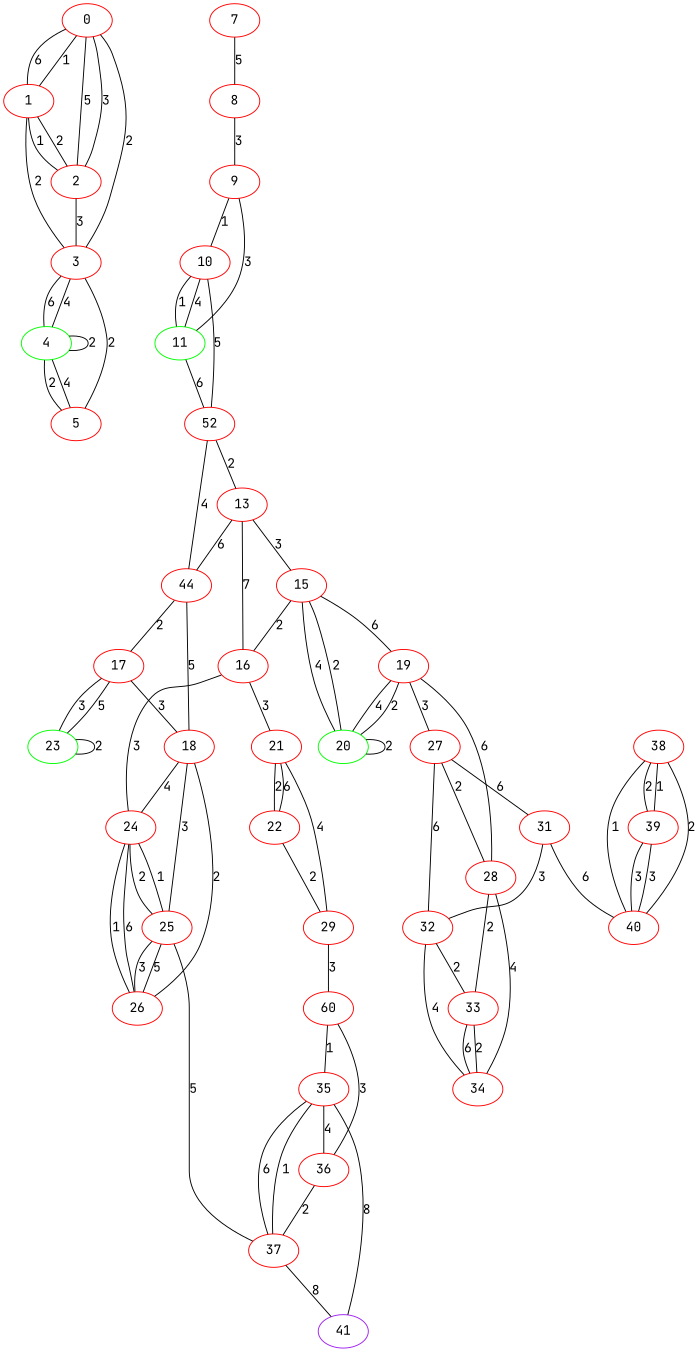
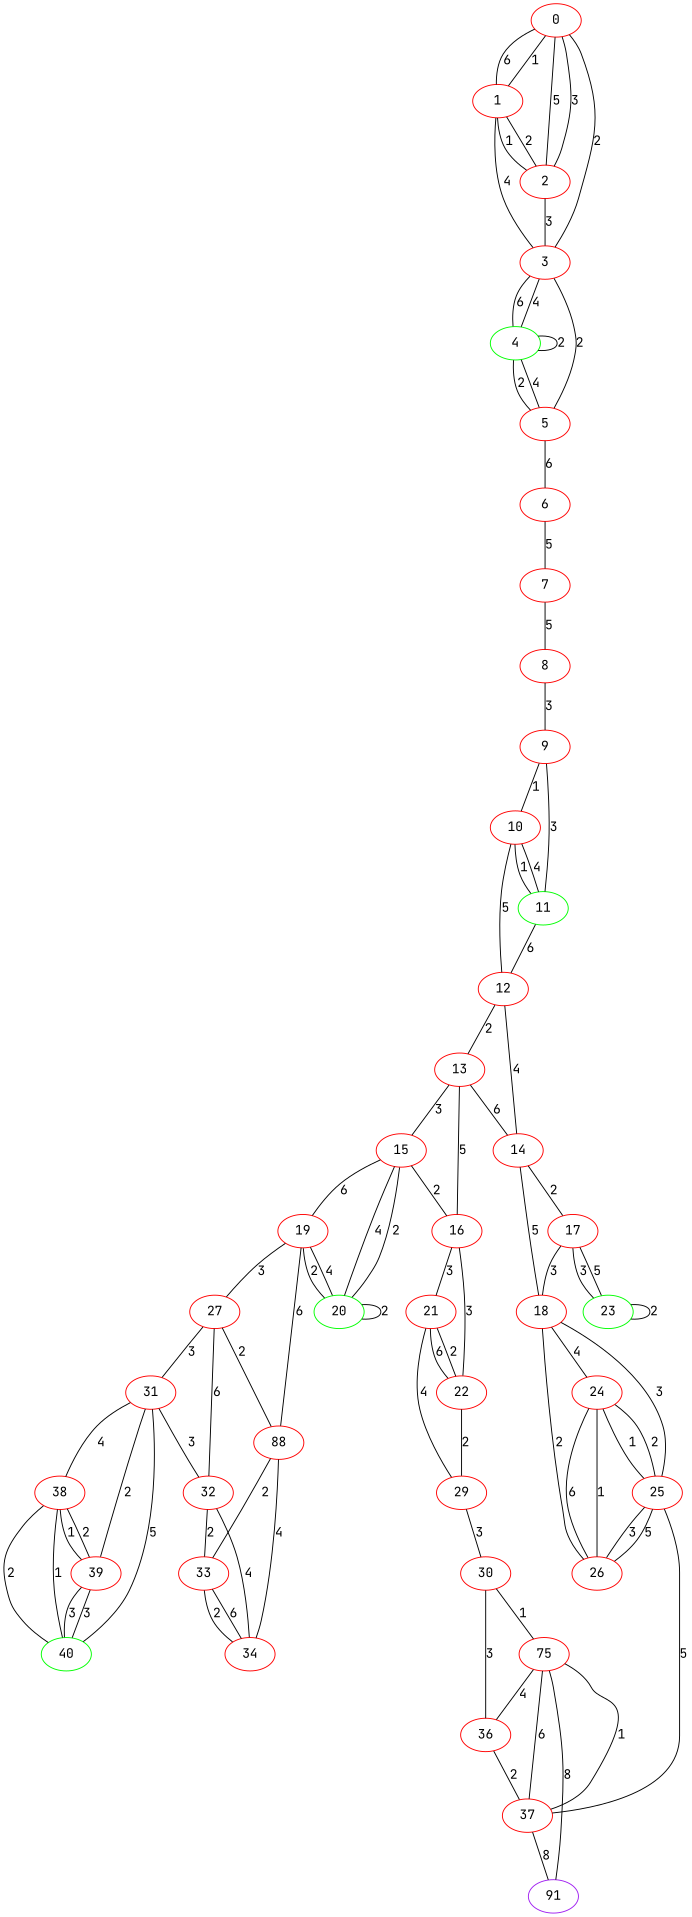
edge "1" -- "3": label "2" -> "4"
node "52": label "52" -> "12"
node "6": added
node "44": label "44" -> "14"
edge "13" -- "16": label "7" -> "5"
edge "16" -- "24": now "16" -- "22"
edge "27" -- "31": label "6" -> "3"
node "28": label "28" -> "88"
edge "31" -- "40": label "6" -> "5"
node "40": color red -> green
node "60": label "60" -> "30"
node "35": label "35" -> "75"
node "41": label "41" -> "91"
edge "31" -- "38": added, label "4"
edge "31" -- "39": added, label "2"
